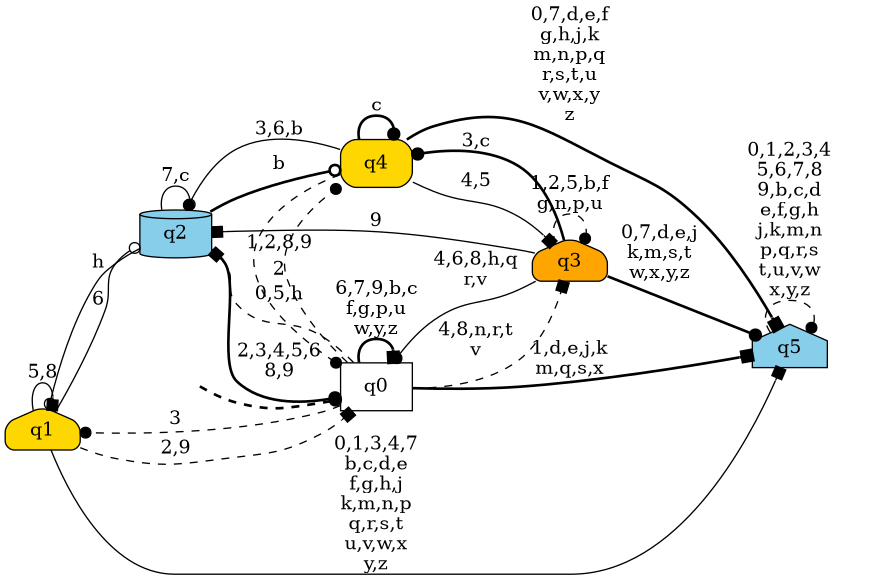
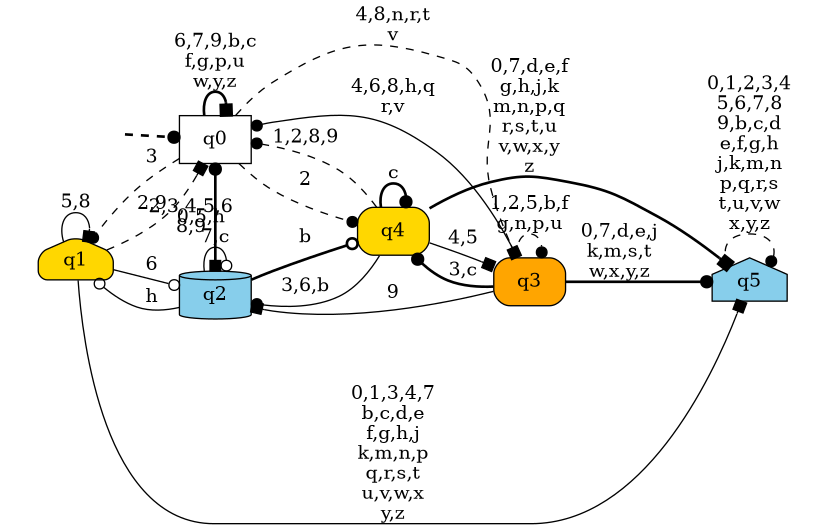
node "q3": shape house -> box
edge "q0" -> "q5": removed, label "1,d,e,j,k m,q,s,x"
